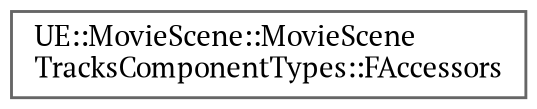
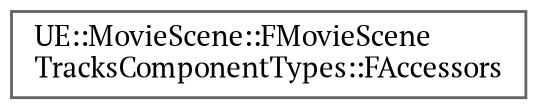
node "UE::MovieScene::MovieScene TracksComponentTypes::FAccessors": label "UE::MovieScene::MovieScene TracksComponentTypes::FAccessors" -> "UE::MovieScene::FMovieScene TracksComponentTypes::FAccessors"
